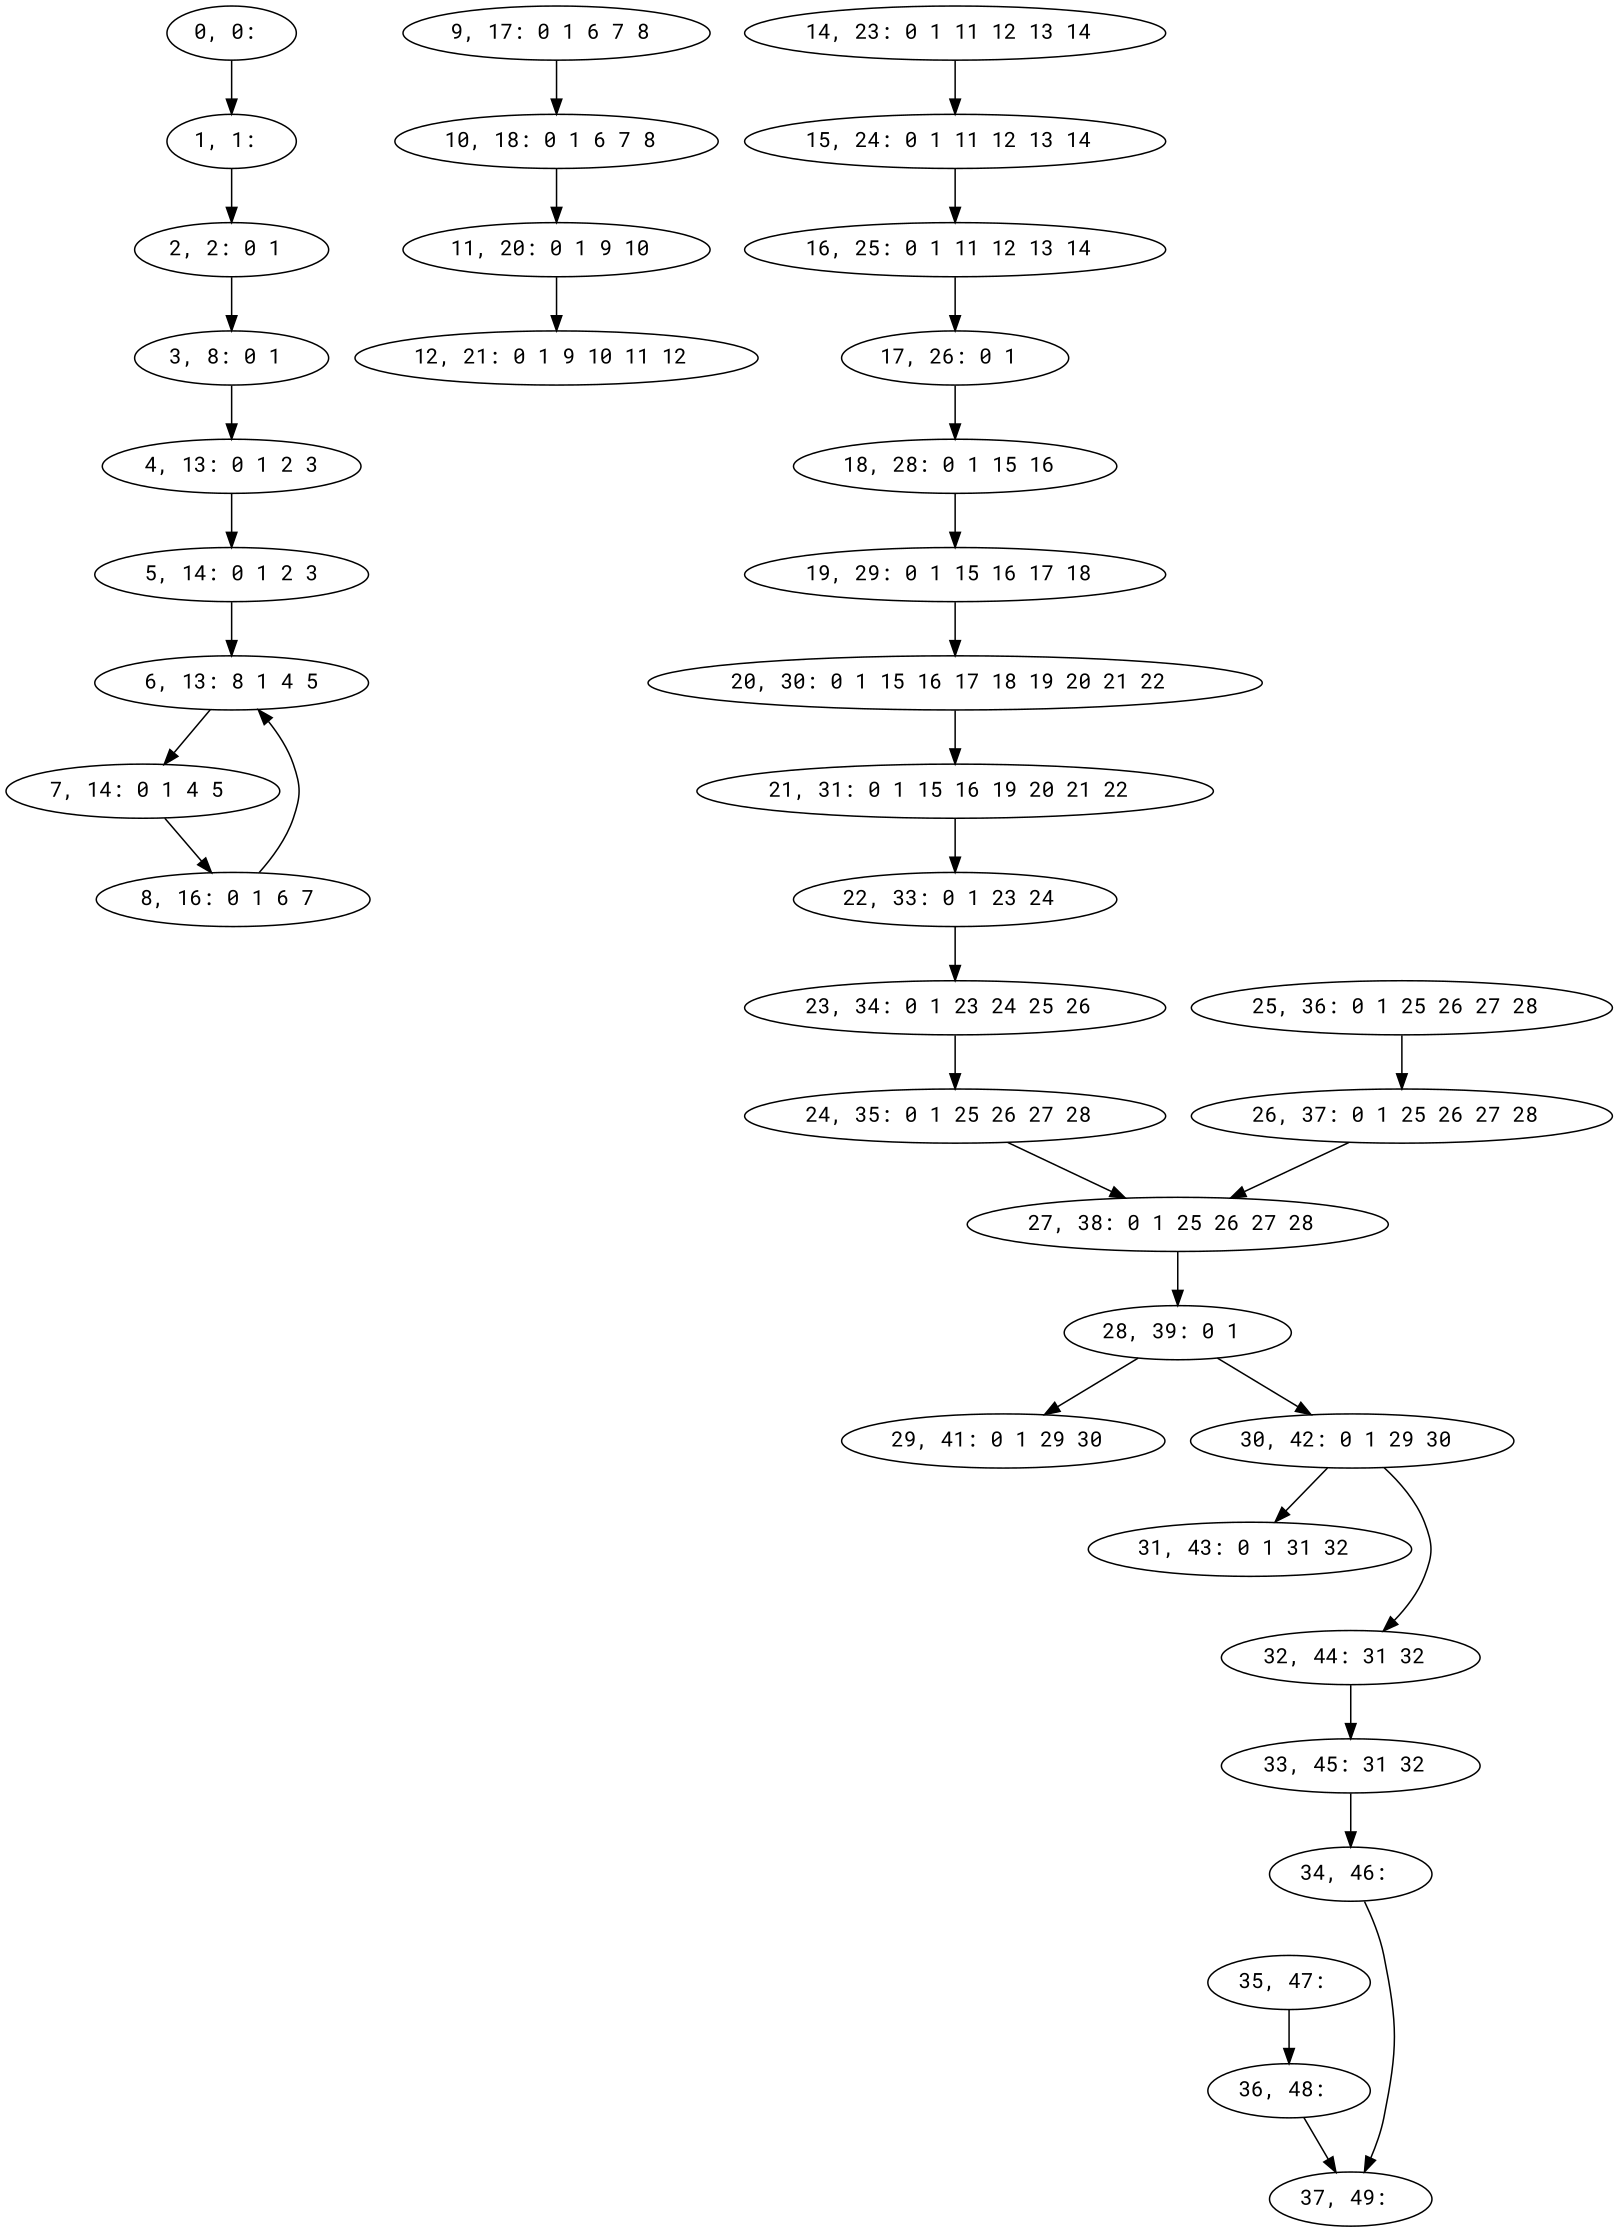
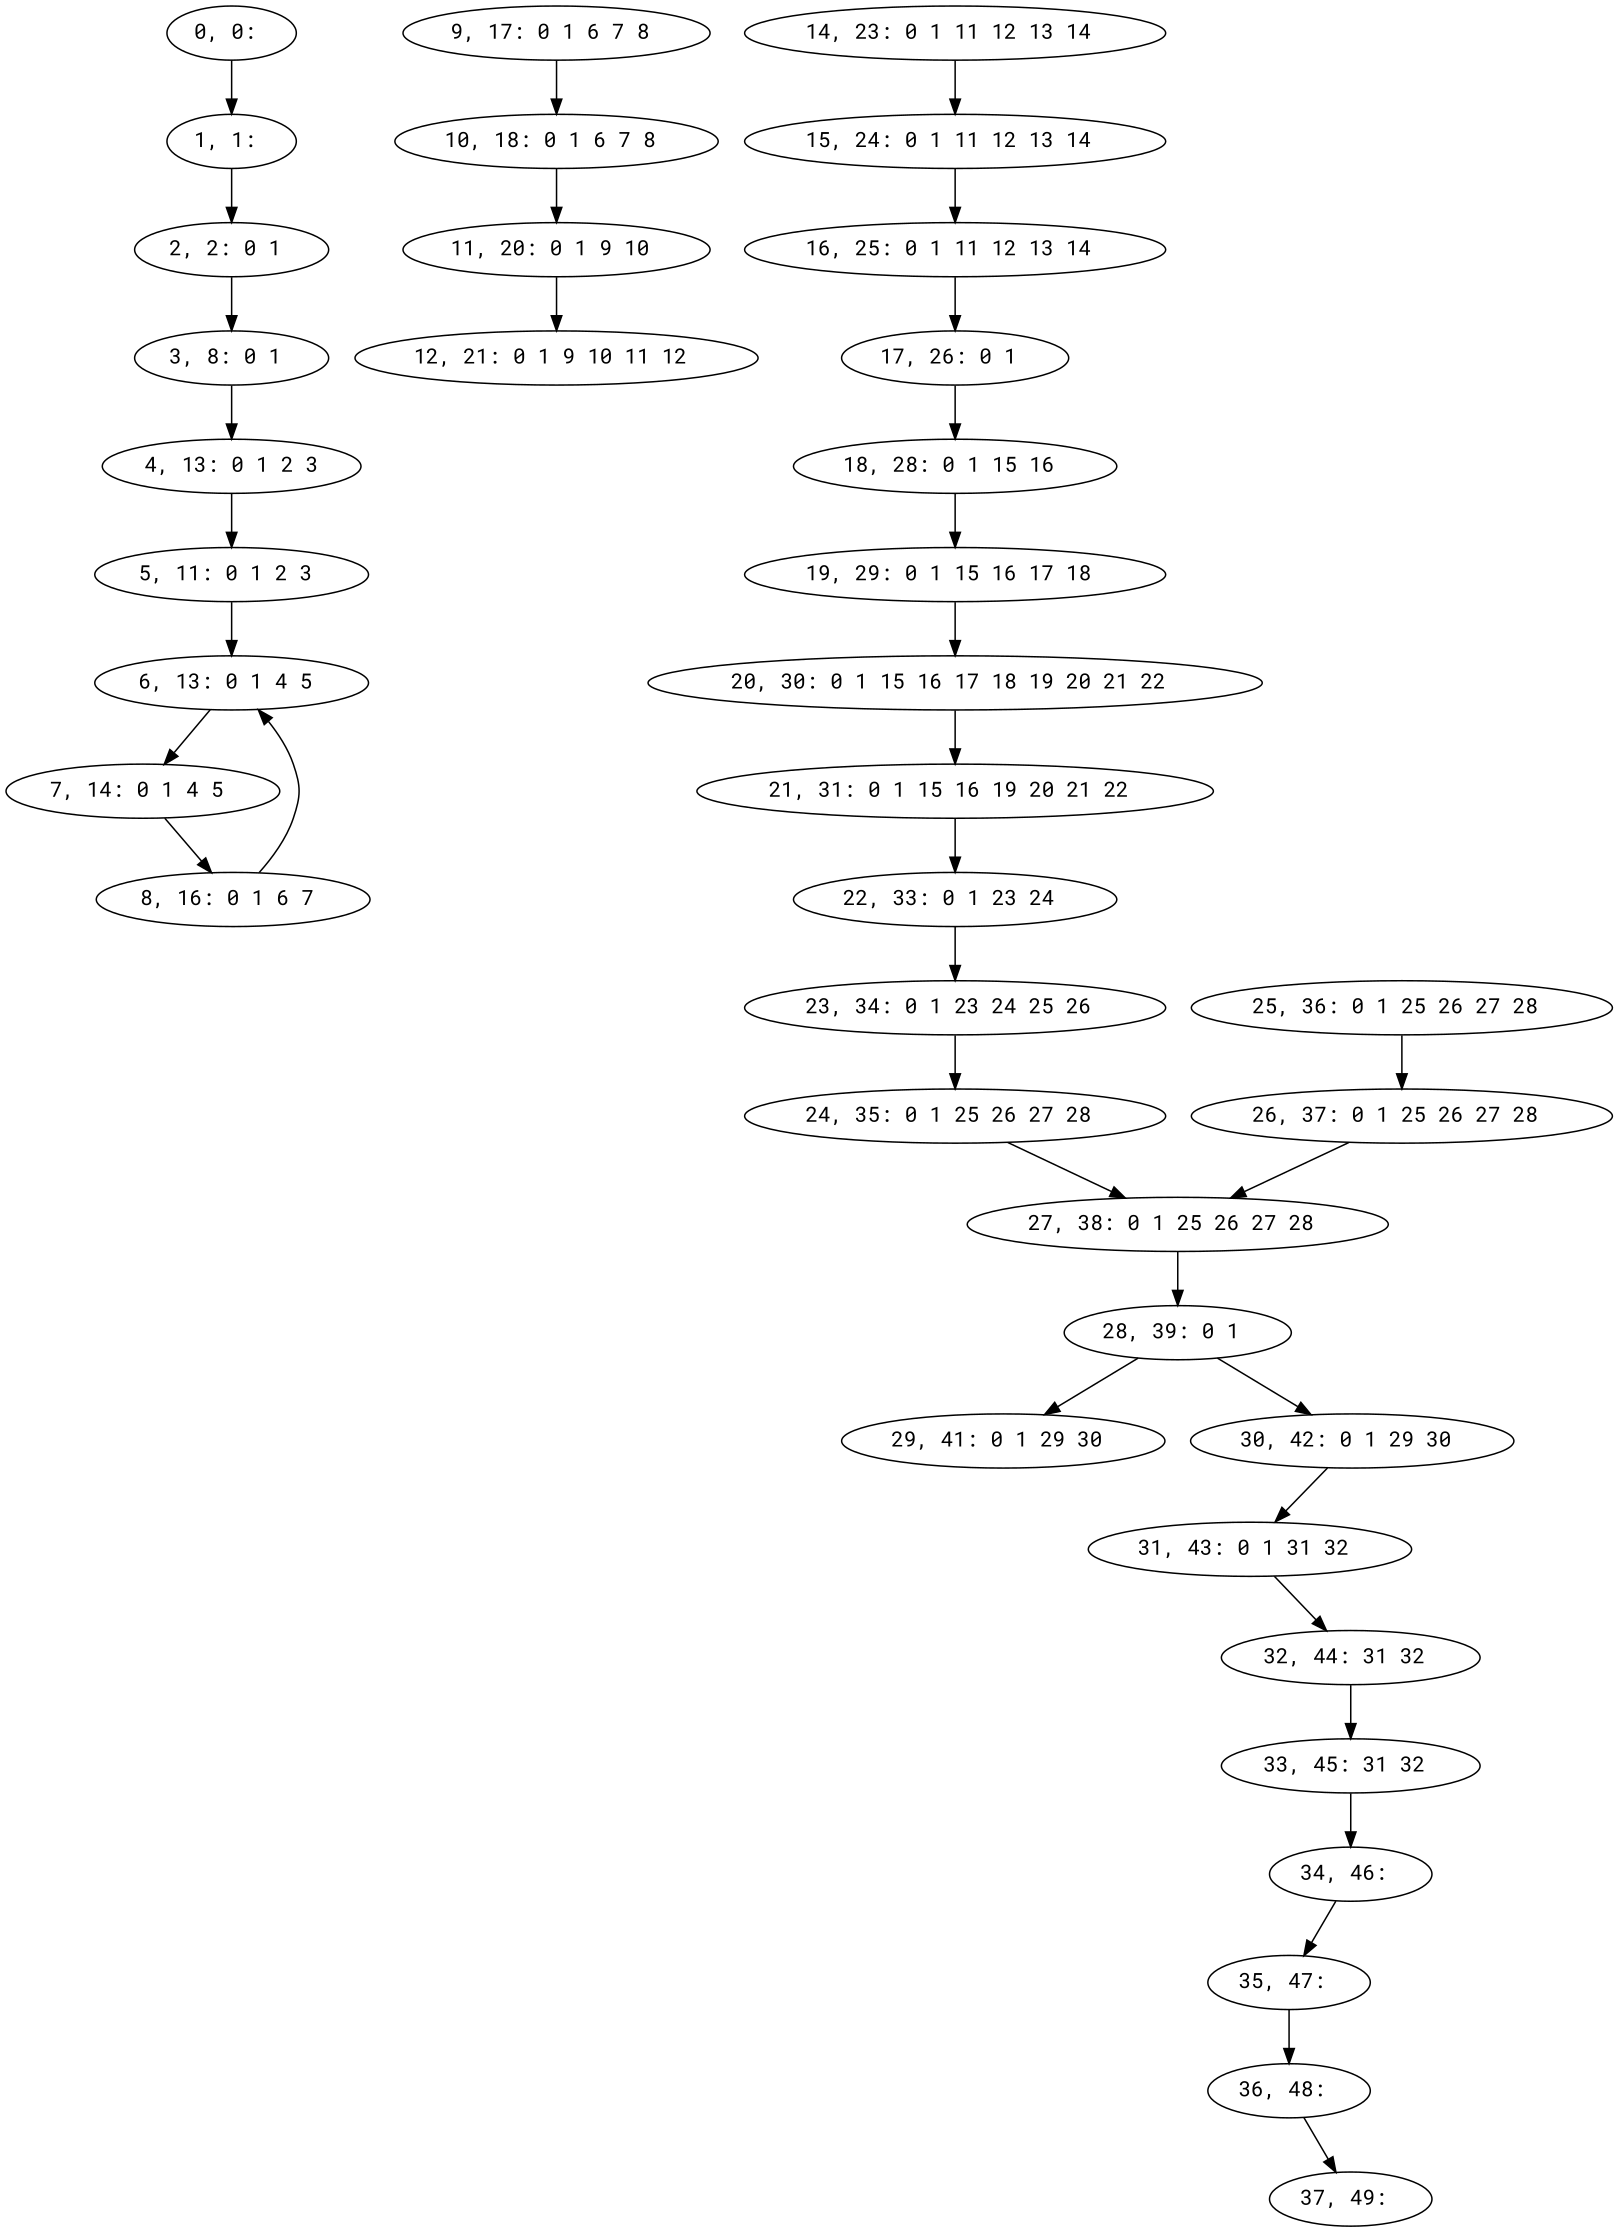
node "5, 14: 0 1 2 3": label "5, 14: 0 1 2 3" -> "5, 11: 0 1 2 3"
node "6, 13: 8 1 4 5": label "6, 13: 8 1 4 5" -> "6, 13: 0 1 4 5"
edge "30, 42: 0 1 29 30" -> "32, 44: 31 32": now "31, 43: 0 1 31 32" -> "32, 44: 31 32"
edge "34, 46:" -> "37, 49:": now "34, 46:" -> "35, 47:"
